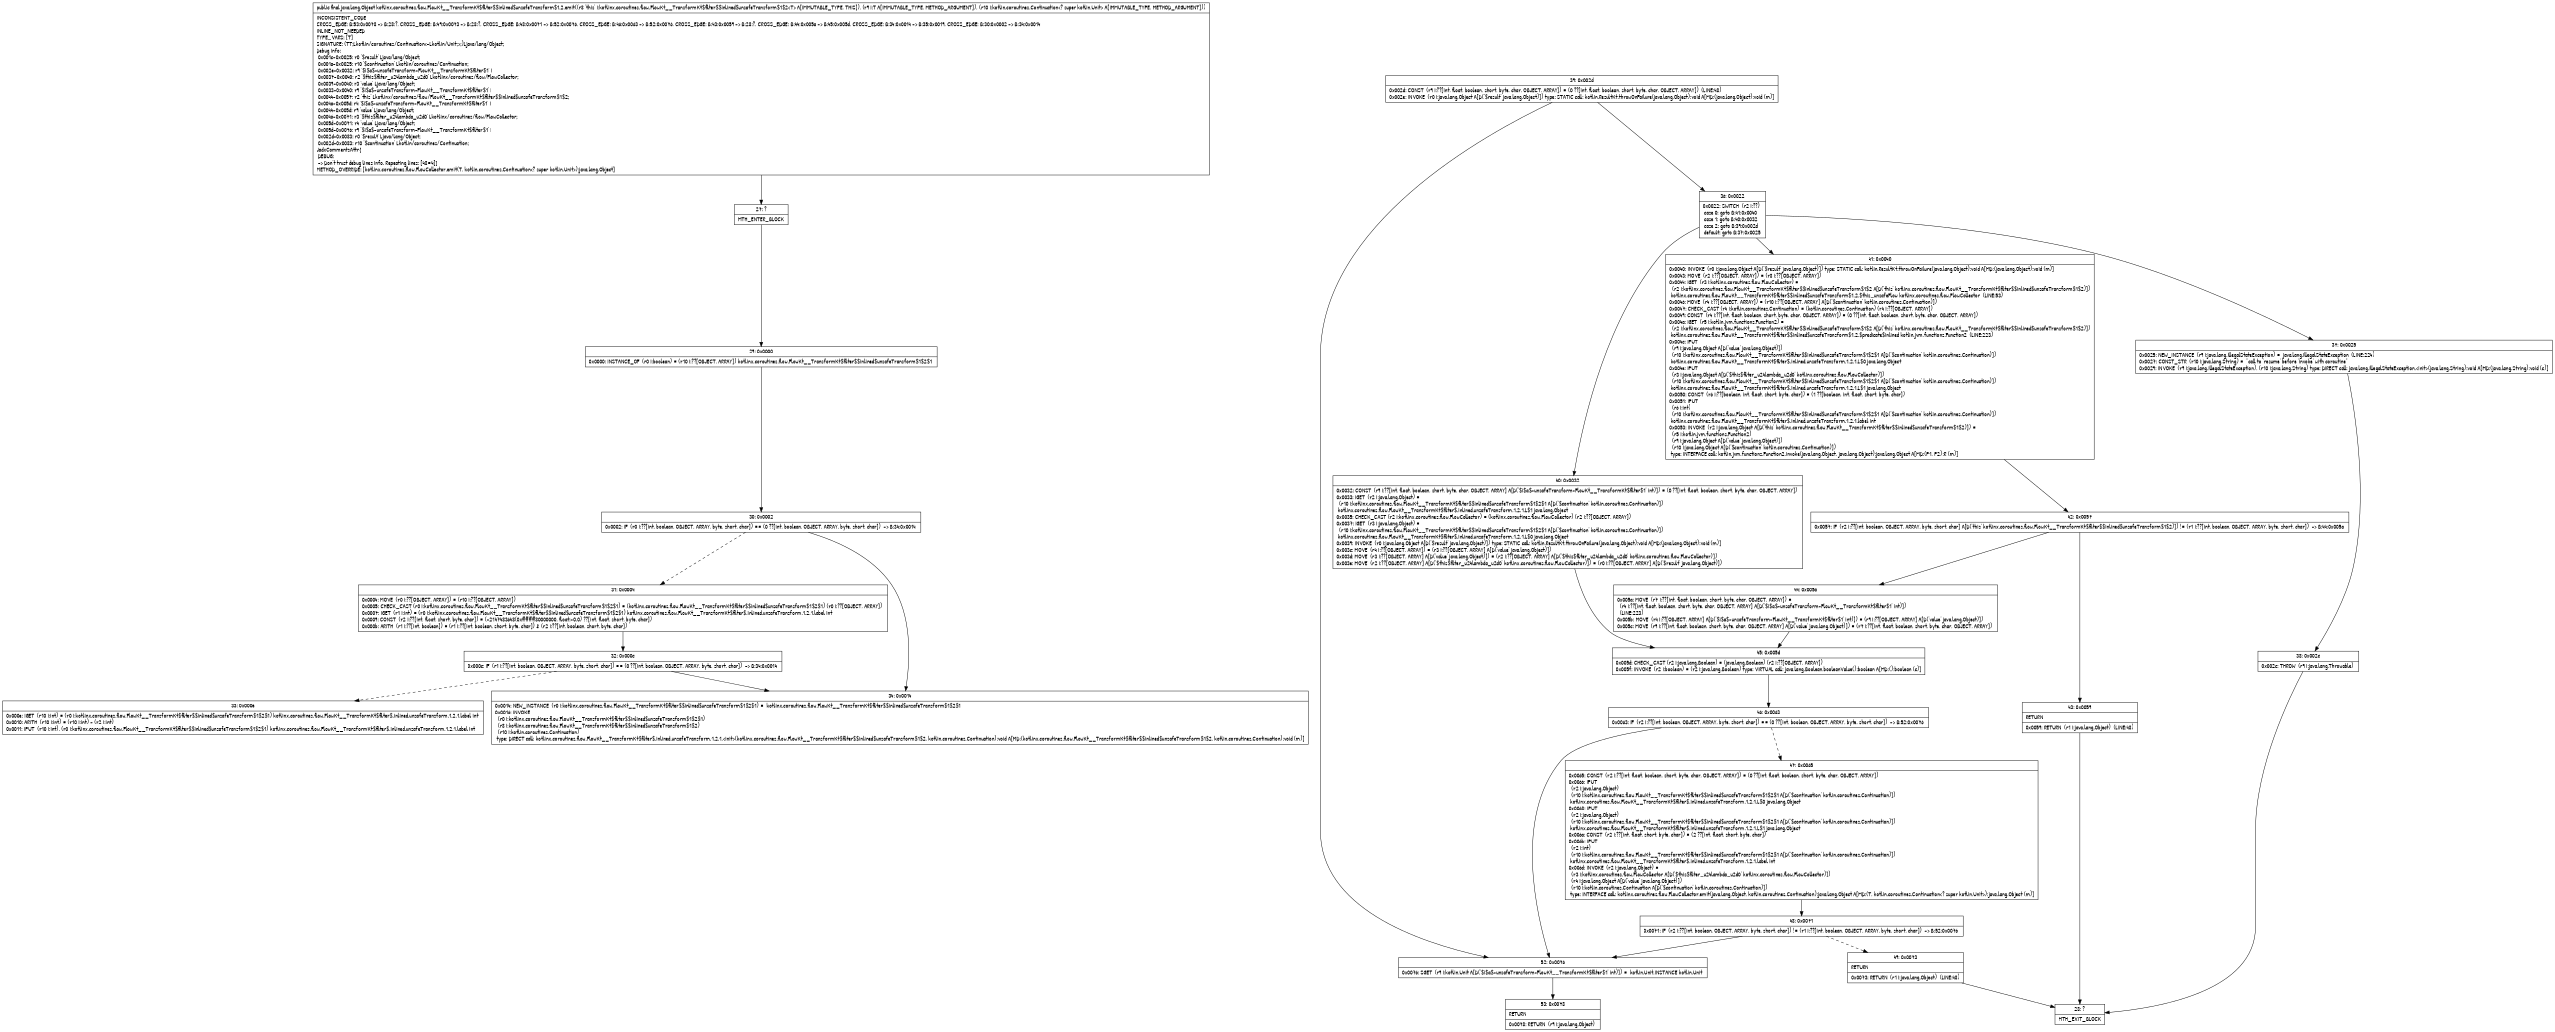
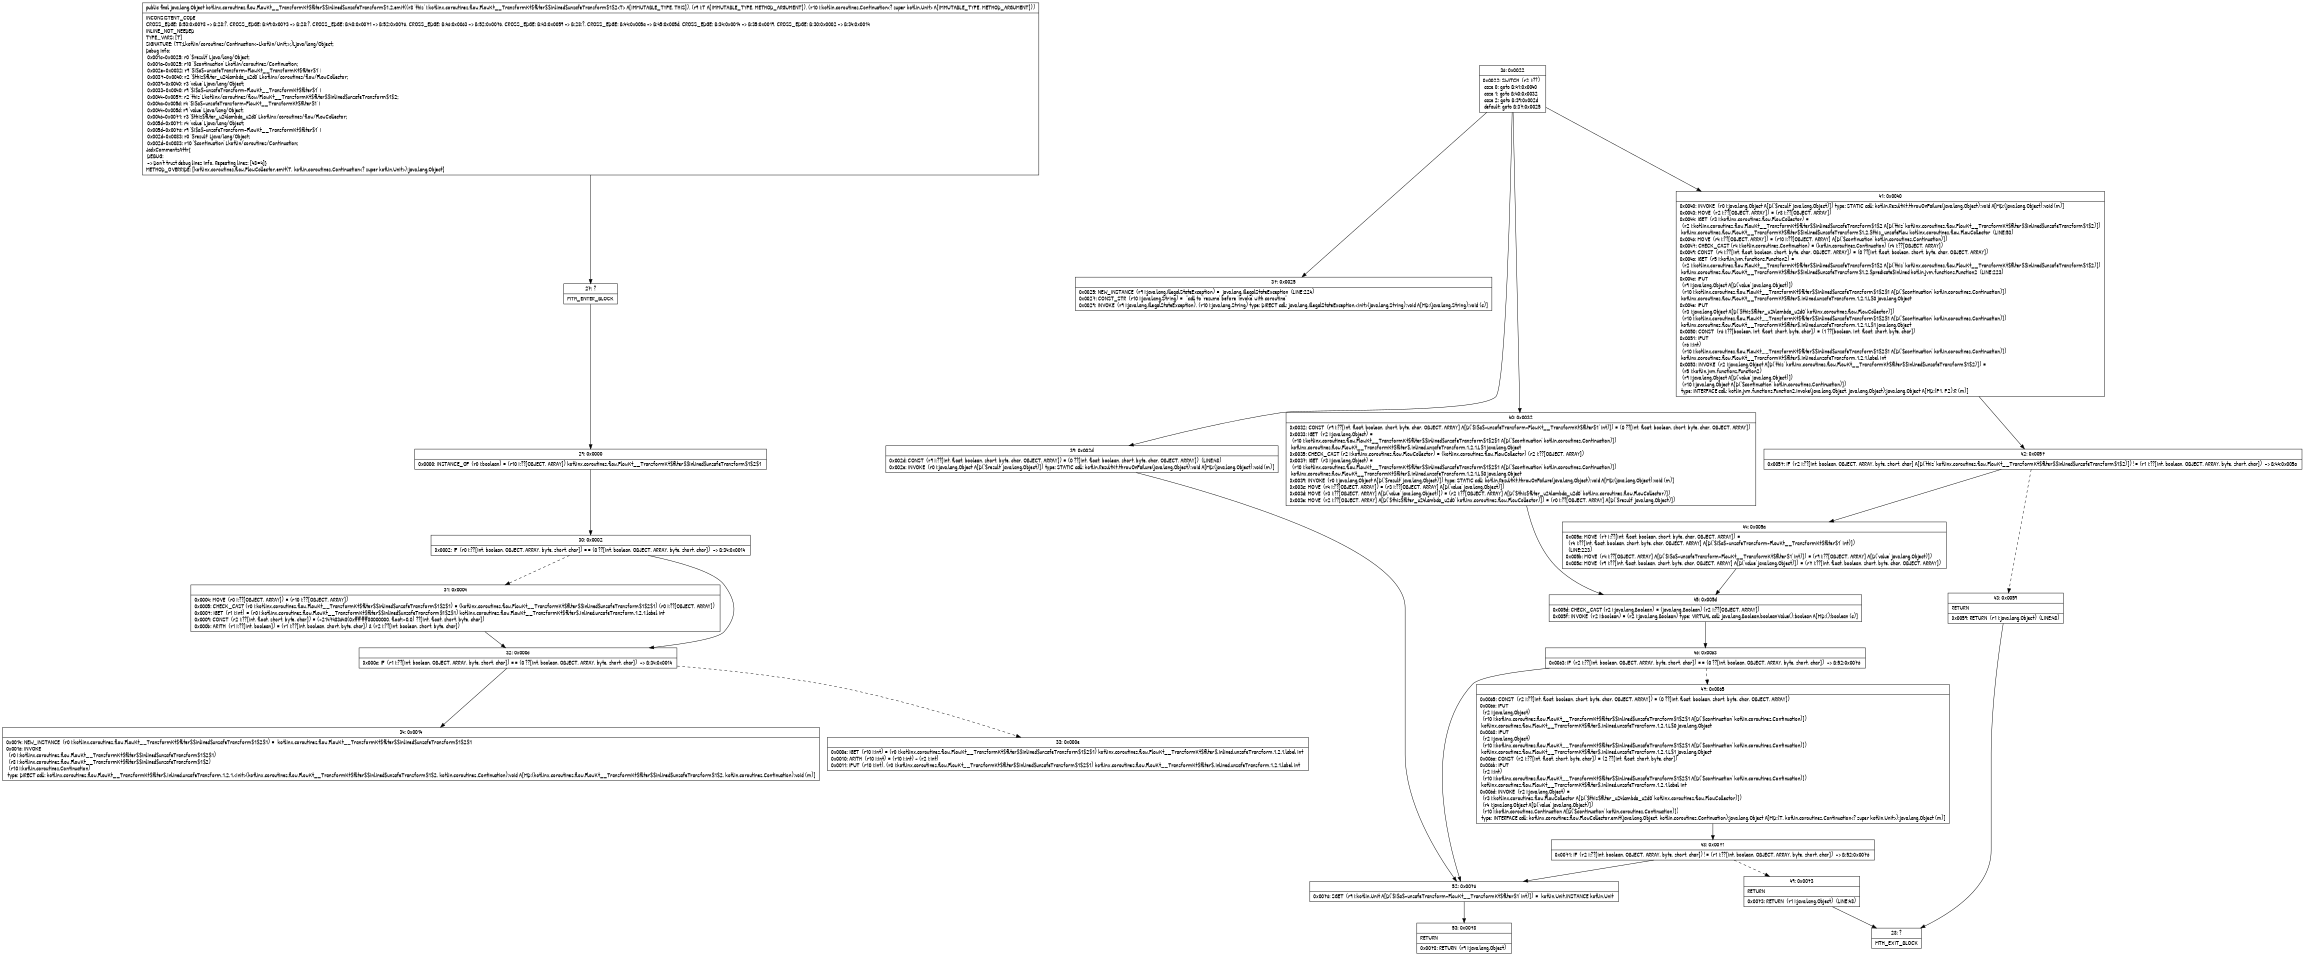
edge "39: 0x002d" -> "36: 0x0022": reversed
edge "30: 0x0002" -> "34: 0x0014": now "30: 0x0002" -> "32: 0x000c"
edge "42: 0x0057" -> "43: 0x0059": style solid -> dashed
node "38: 0x002c": removed
